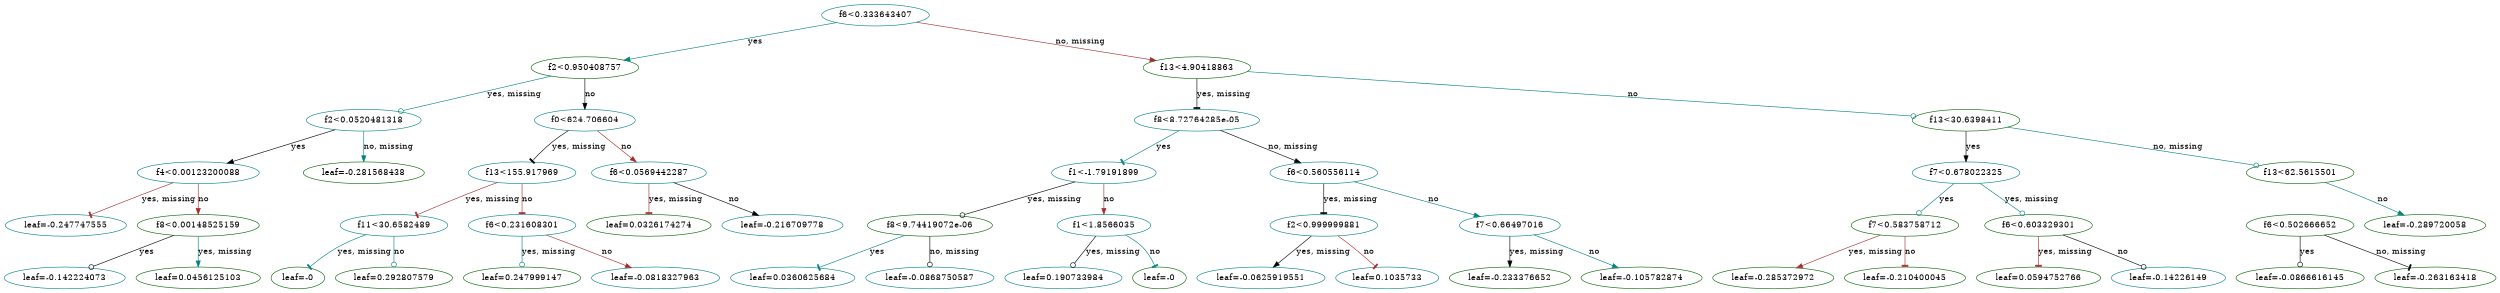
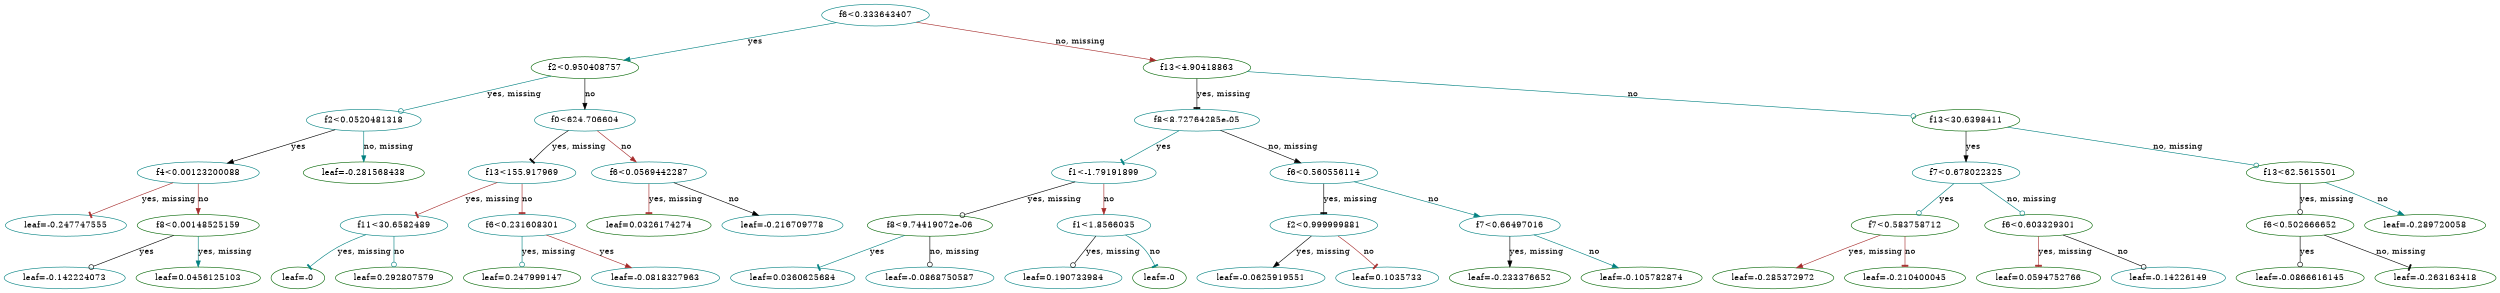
edge "f13<62.5615501" -> "f6<0.502666652": added, label "yes, missing"
edge "f7<0.678022325" -> "f6<0.603329301": label "yes, missing" -> "no, missing"
edge "f6<0.231608301" -> "leaf=-0.0818327963": label "no" -> "yes"
